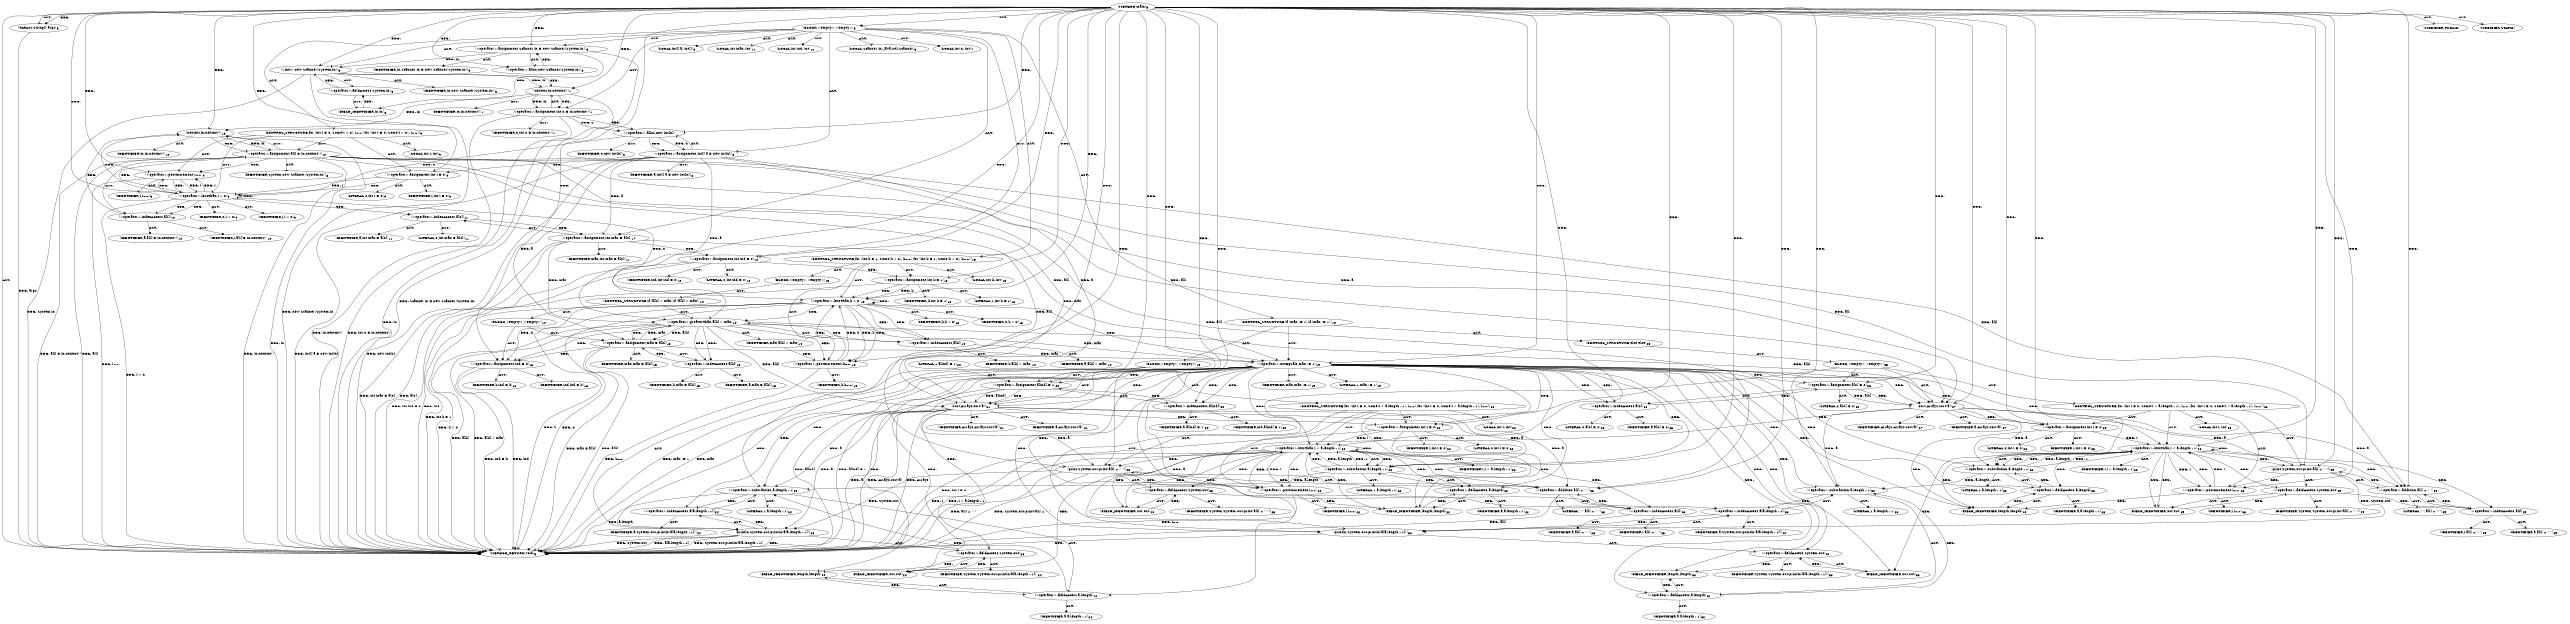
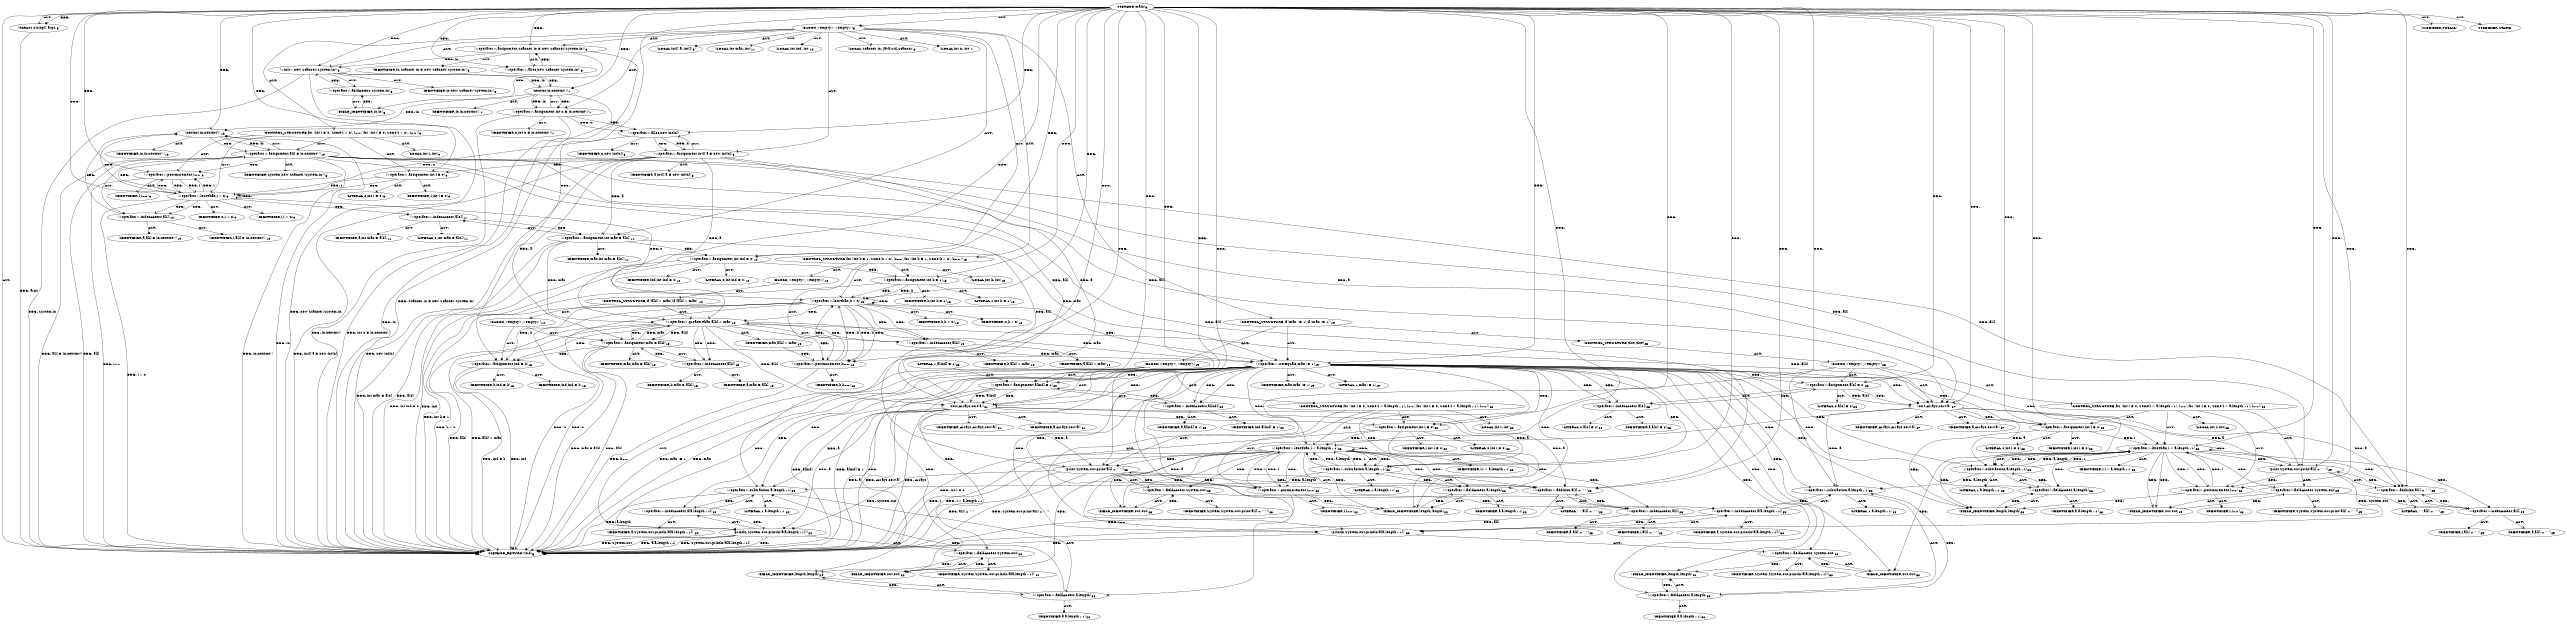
edge "(METHOD,main)" -> "(<operator>.assignment,a[ind] = 1)": arrowhead vee -> dot
node "(<operator>.assignment,int max = a[0])": text "17" -> "11"
edge "(<operator>.greaterThan,a[k] > max)" -> "(<operator>.notEquals,max != 1)": label "CFG: max" -> "DDG: max"
